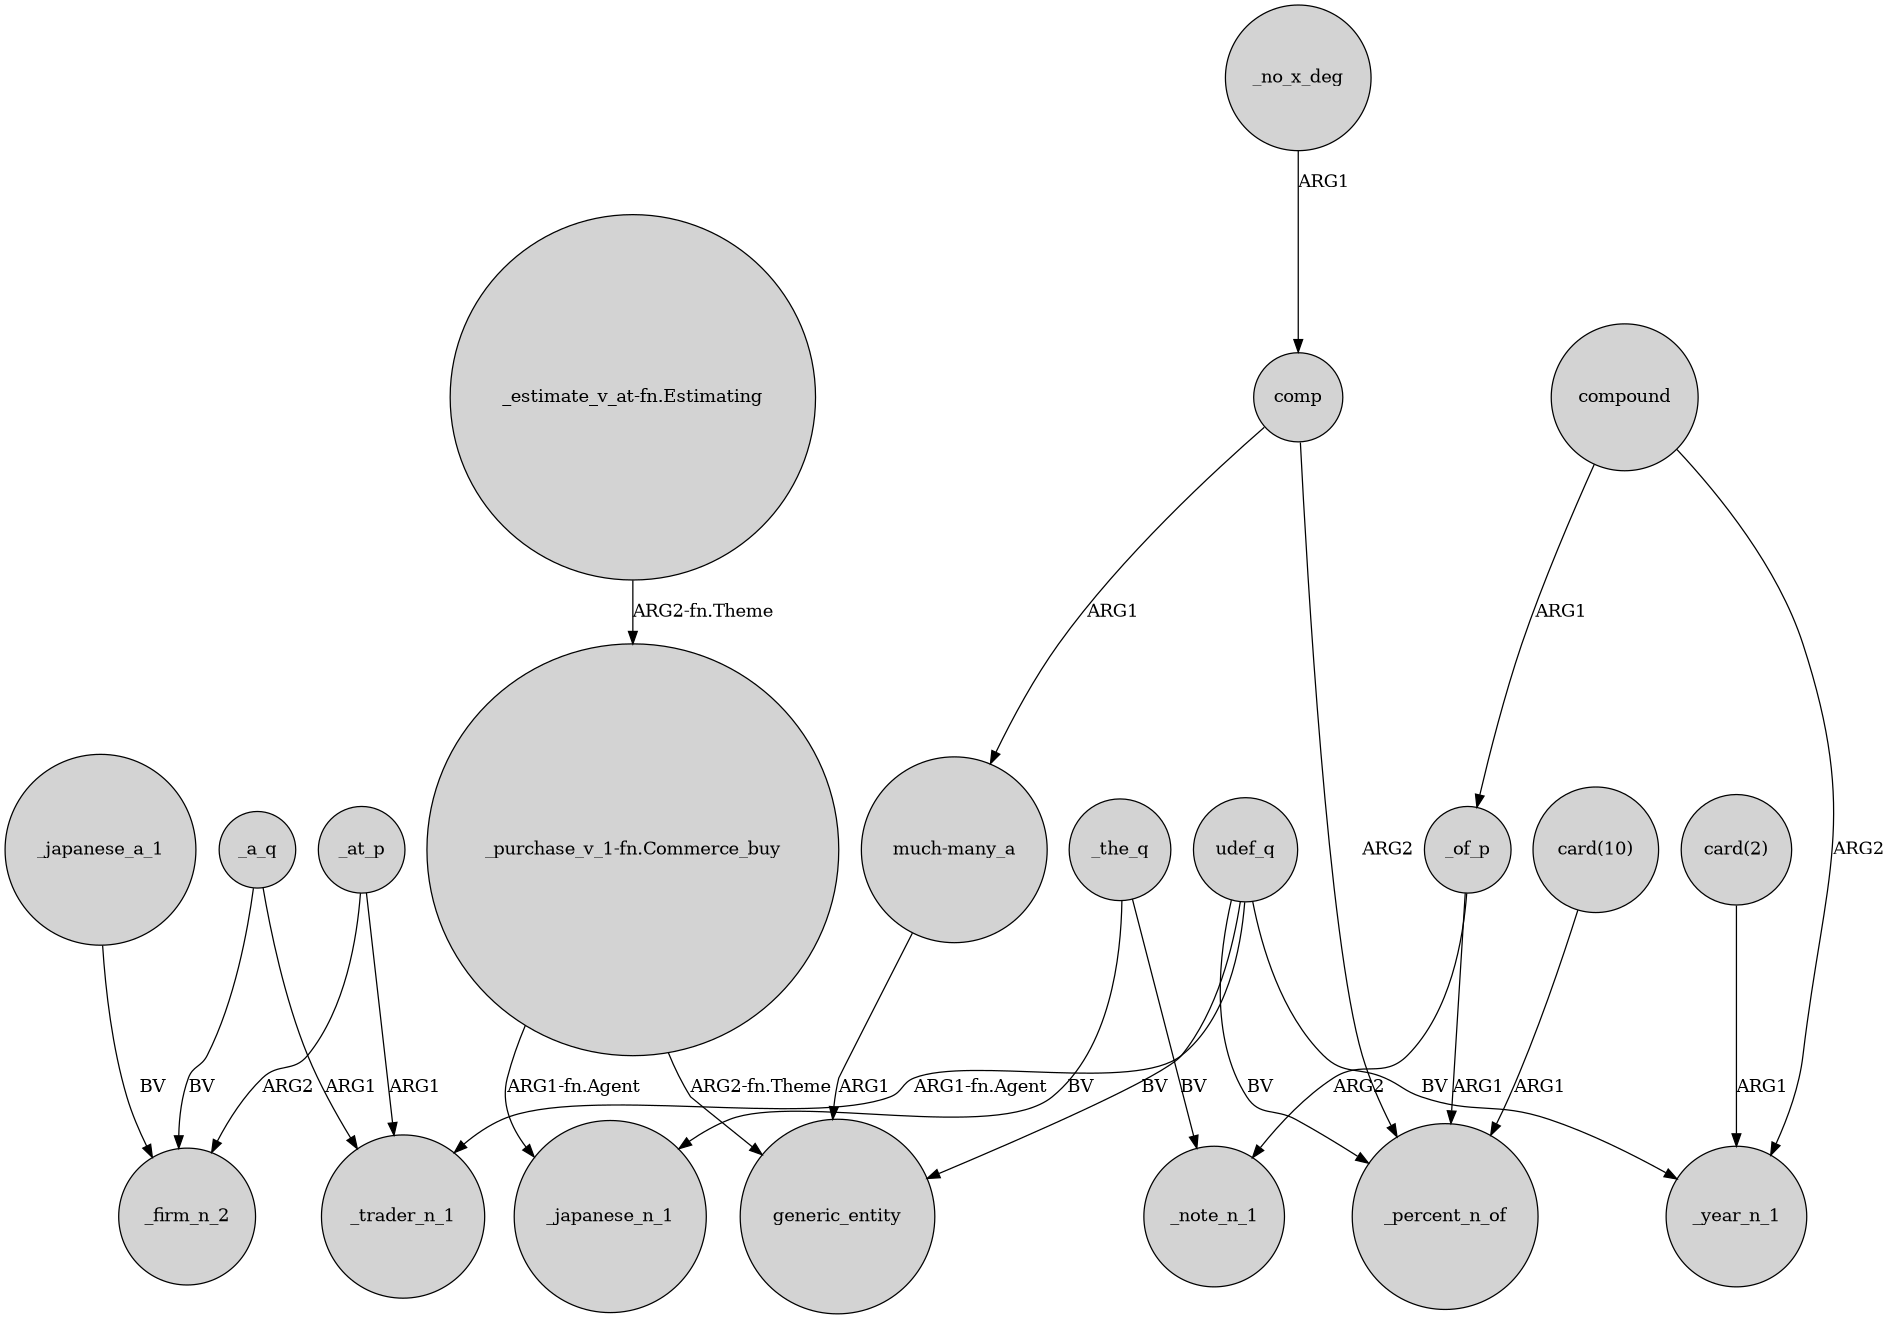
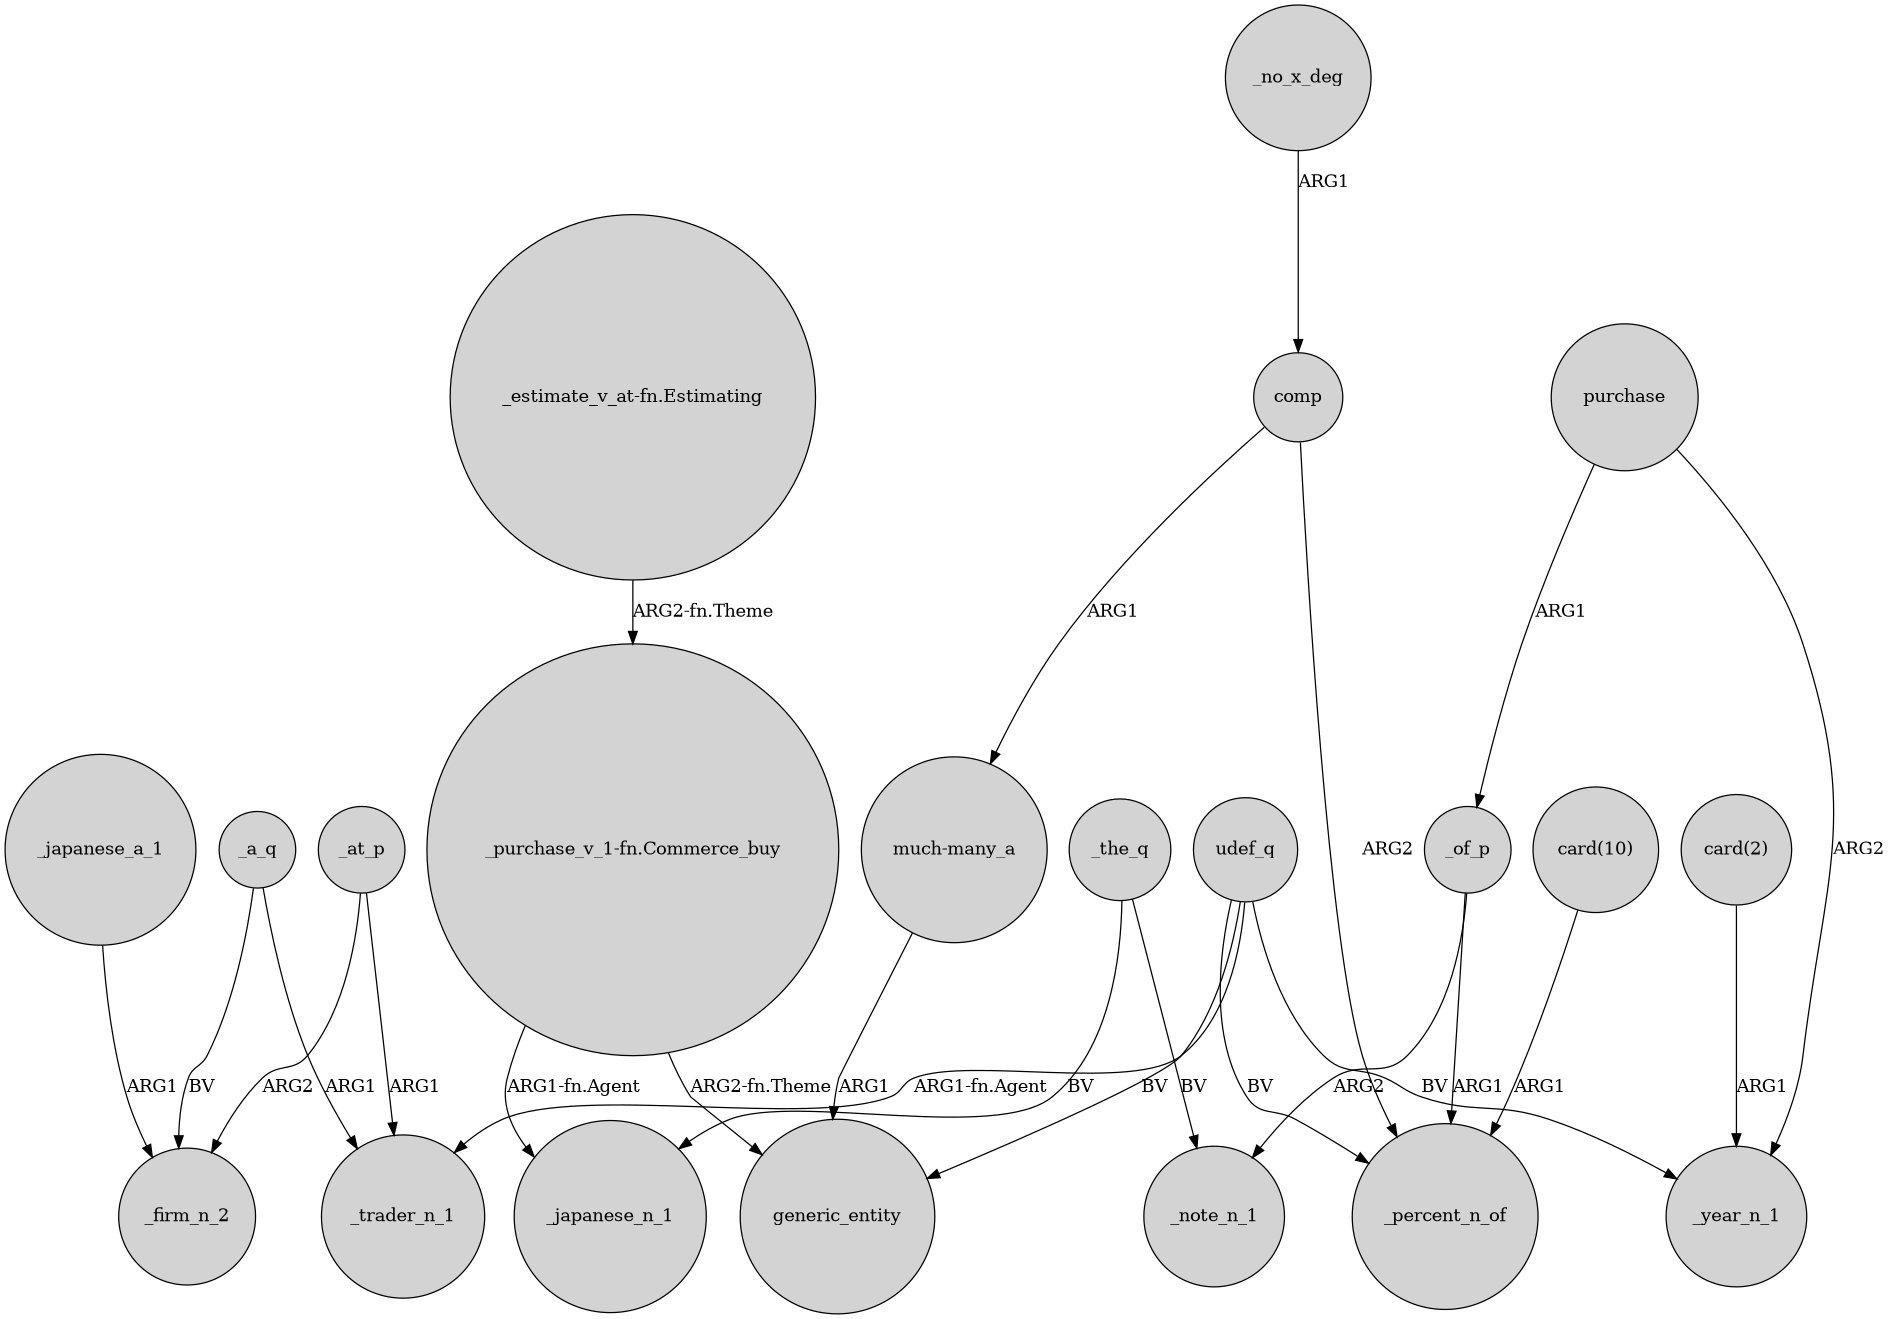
node "compound": label "compound" -> "purchase"
edge "_japanese_a_1" -> "_firm_n_2": label "BV" -> "ARG1"
